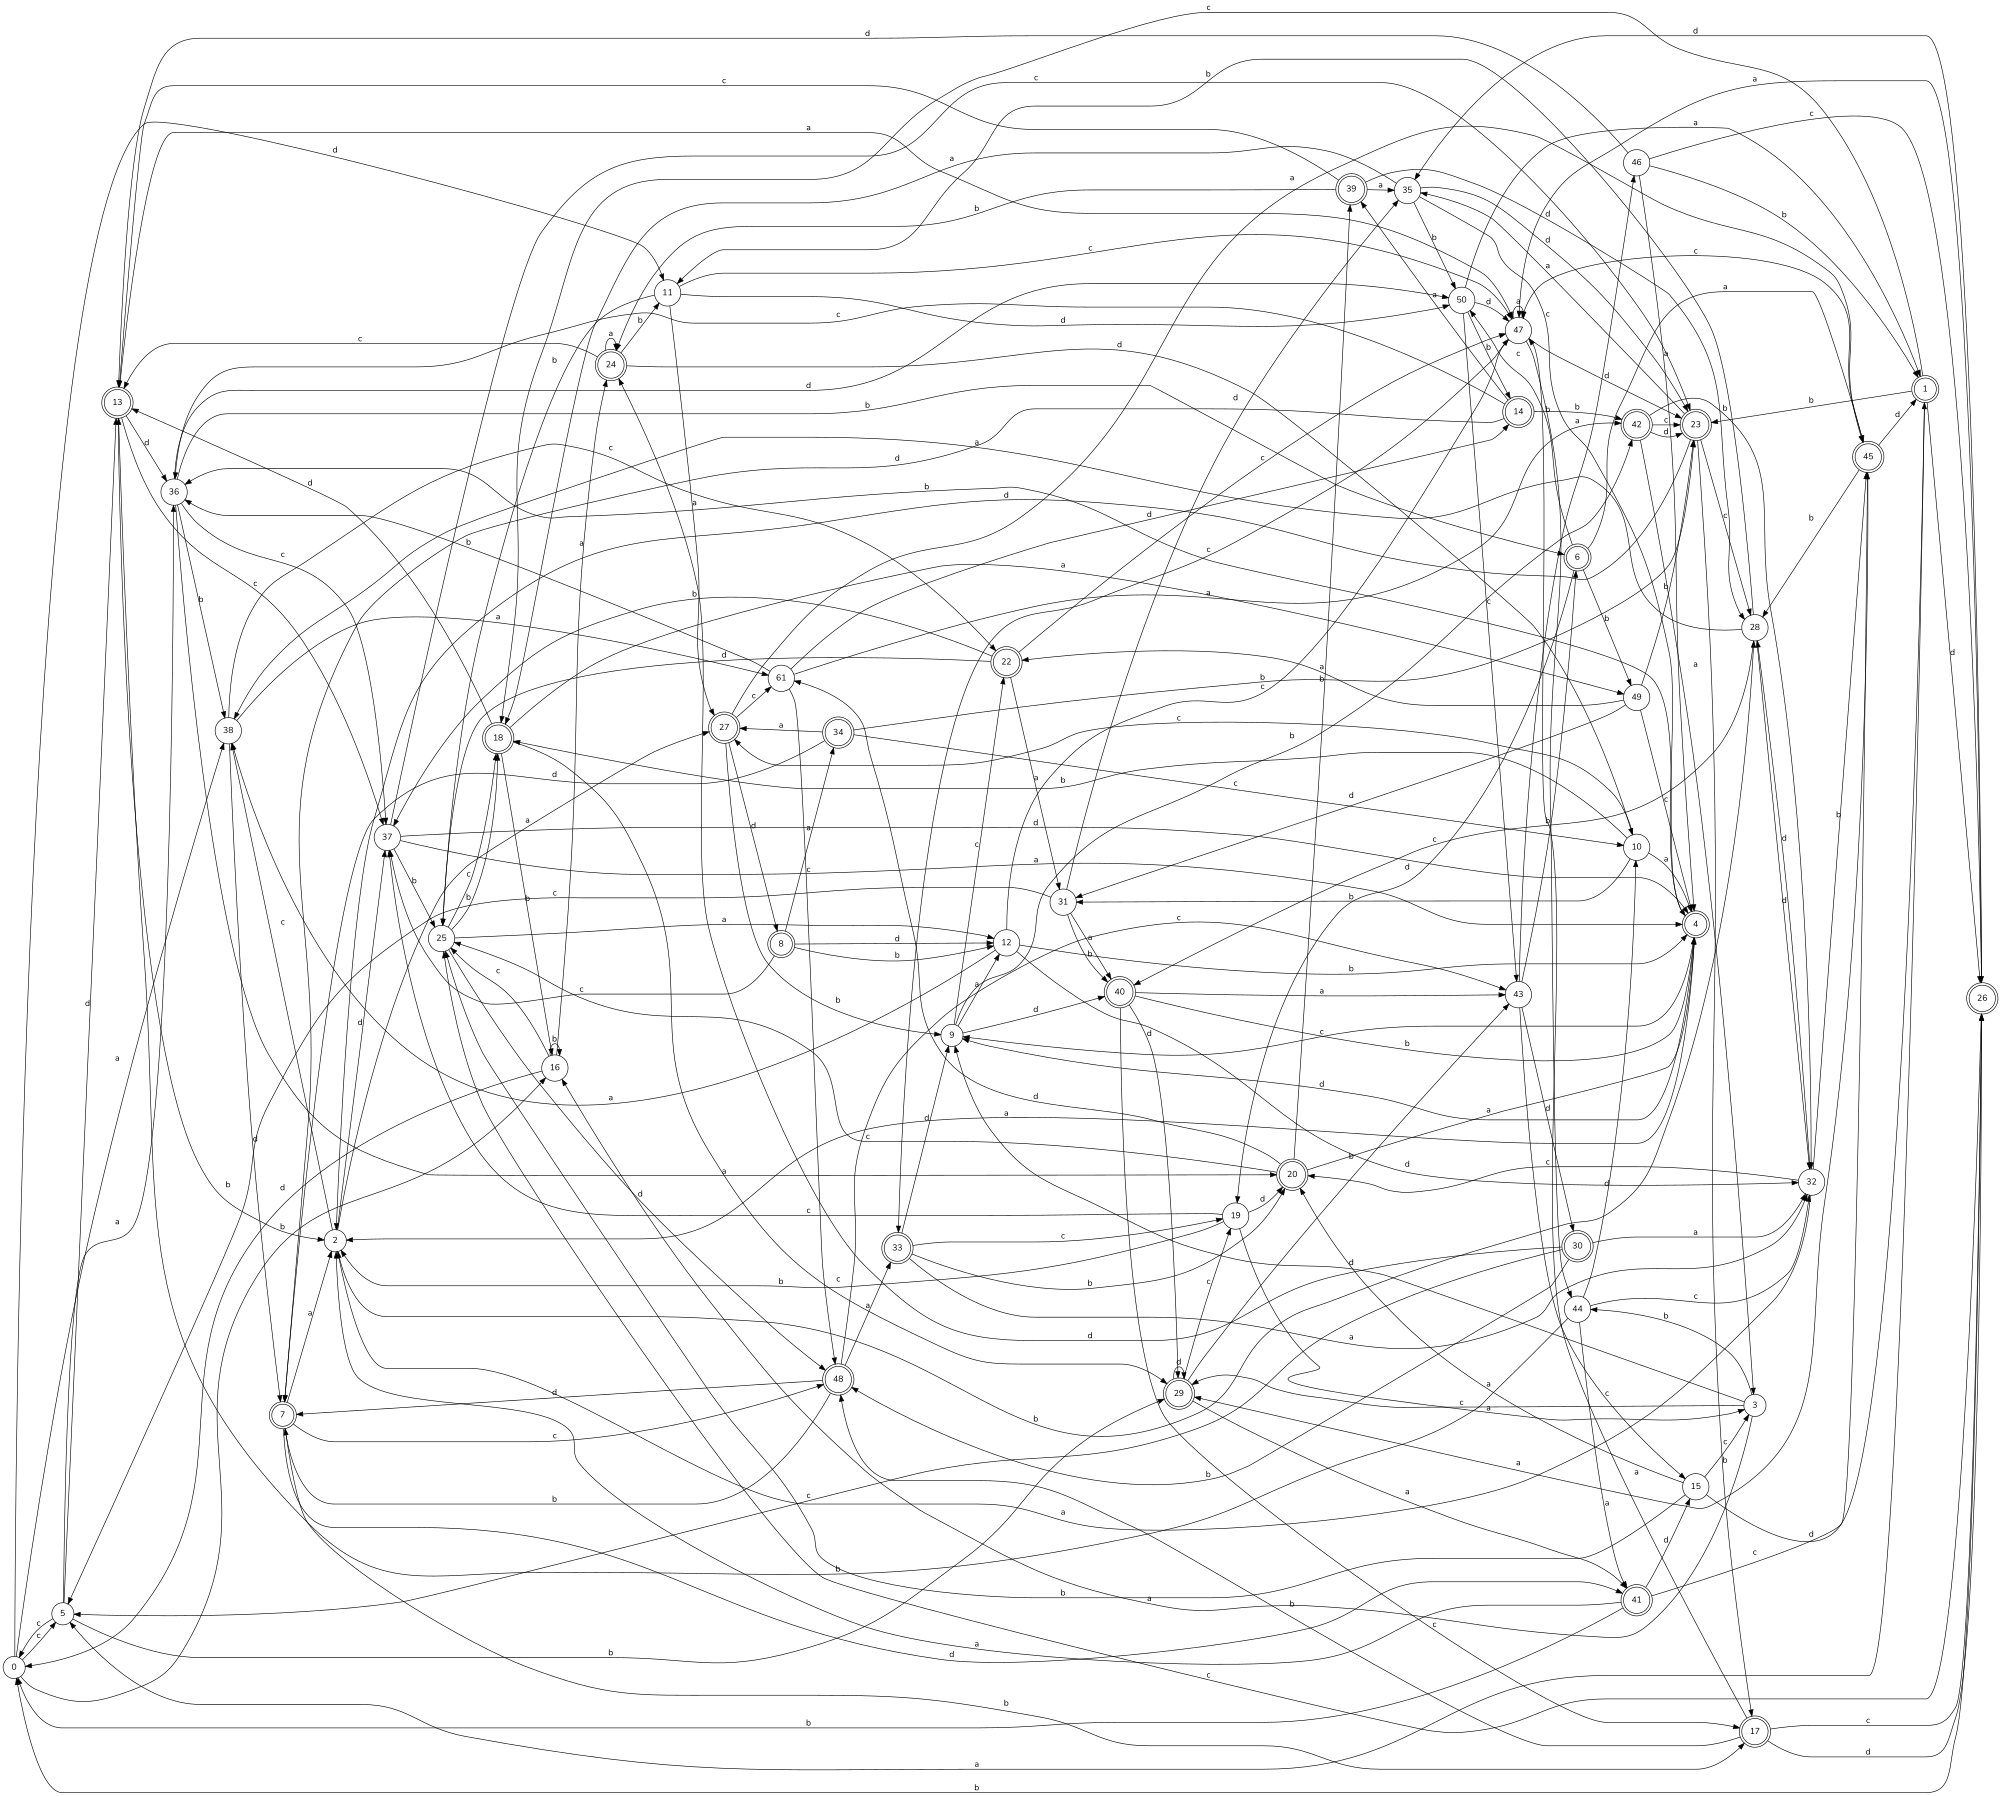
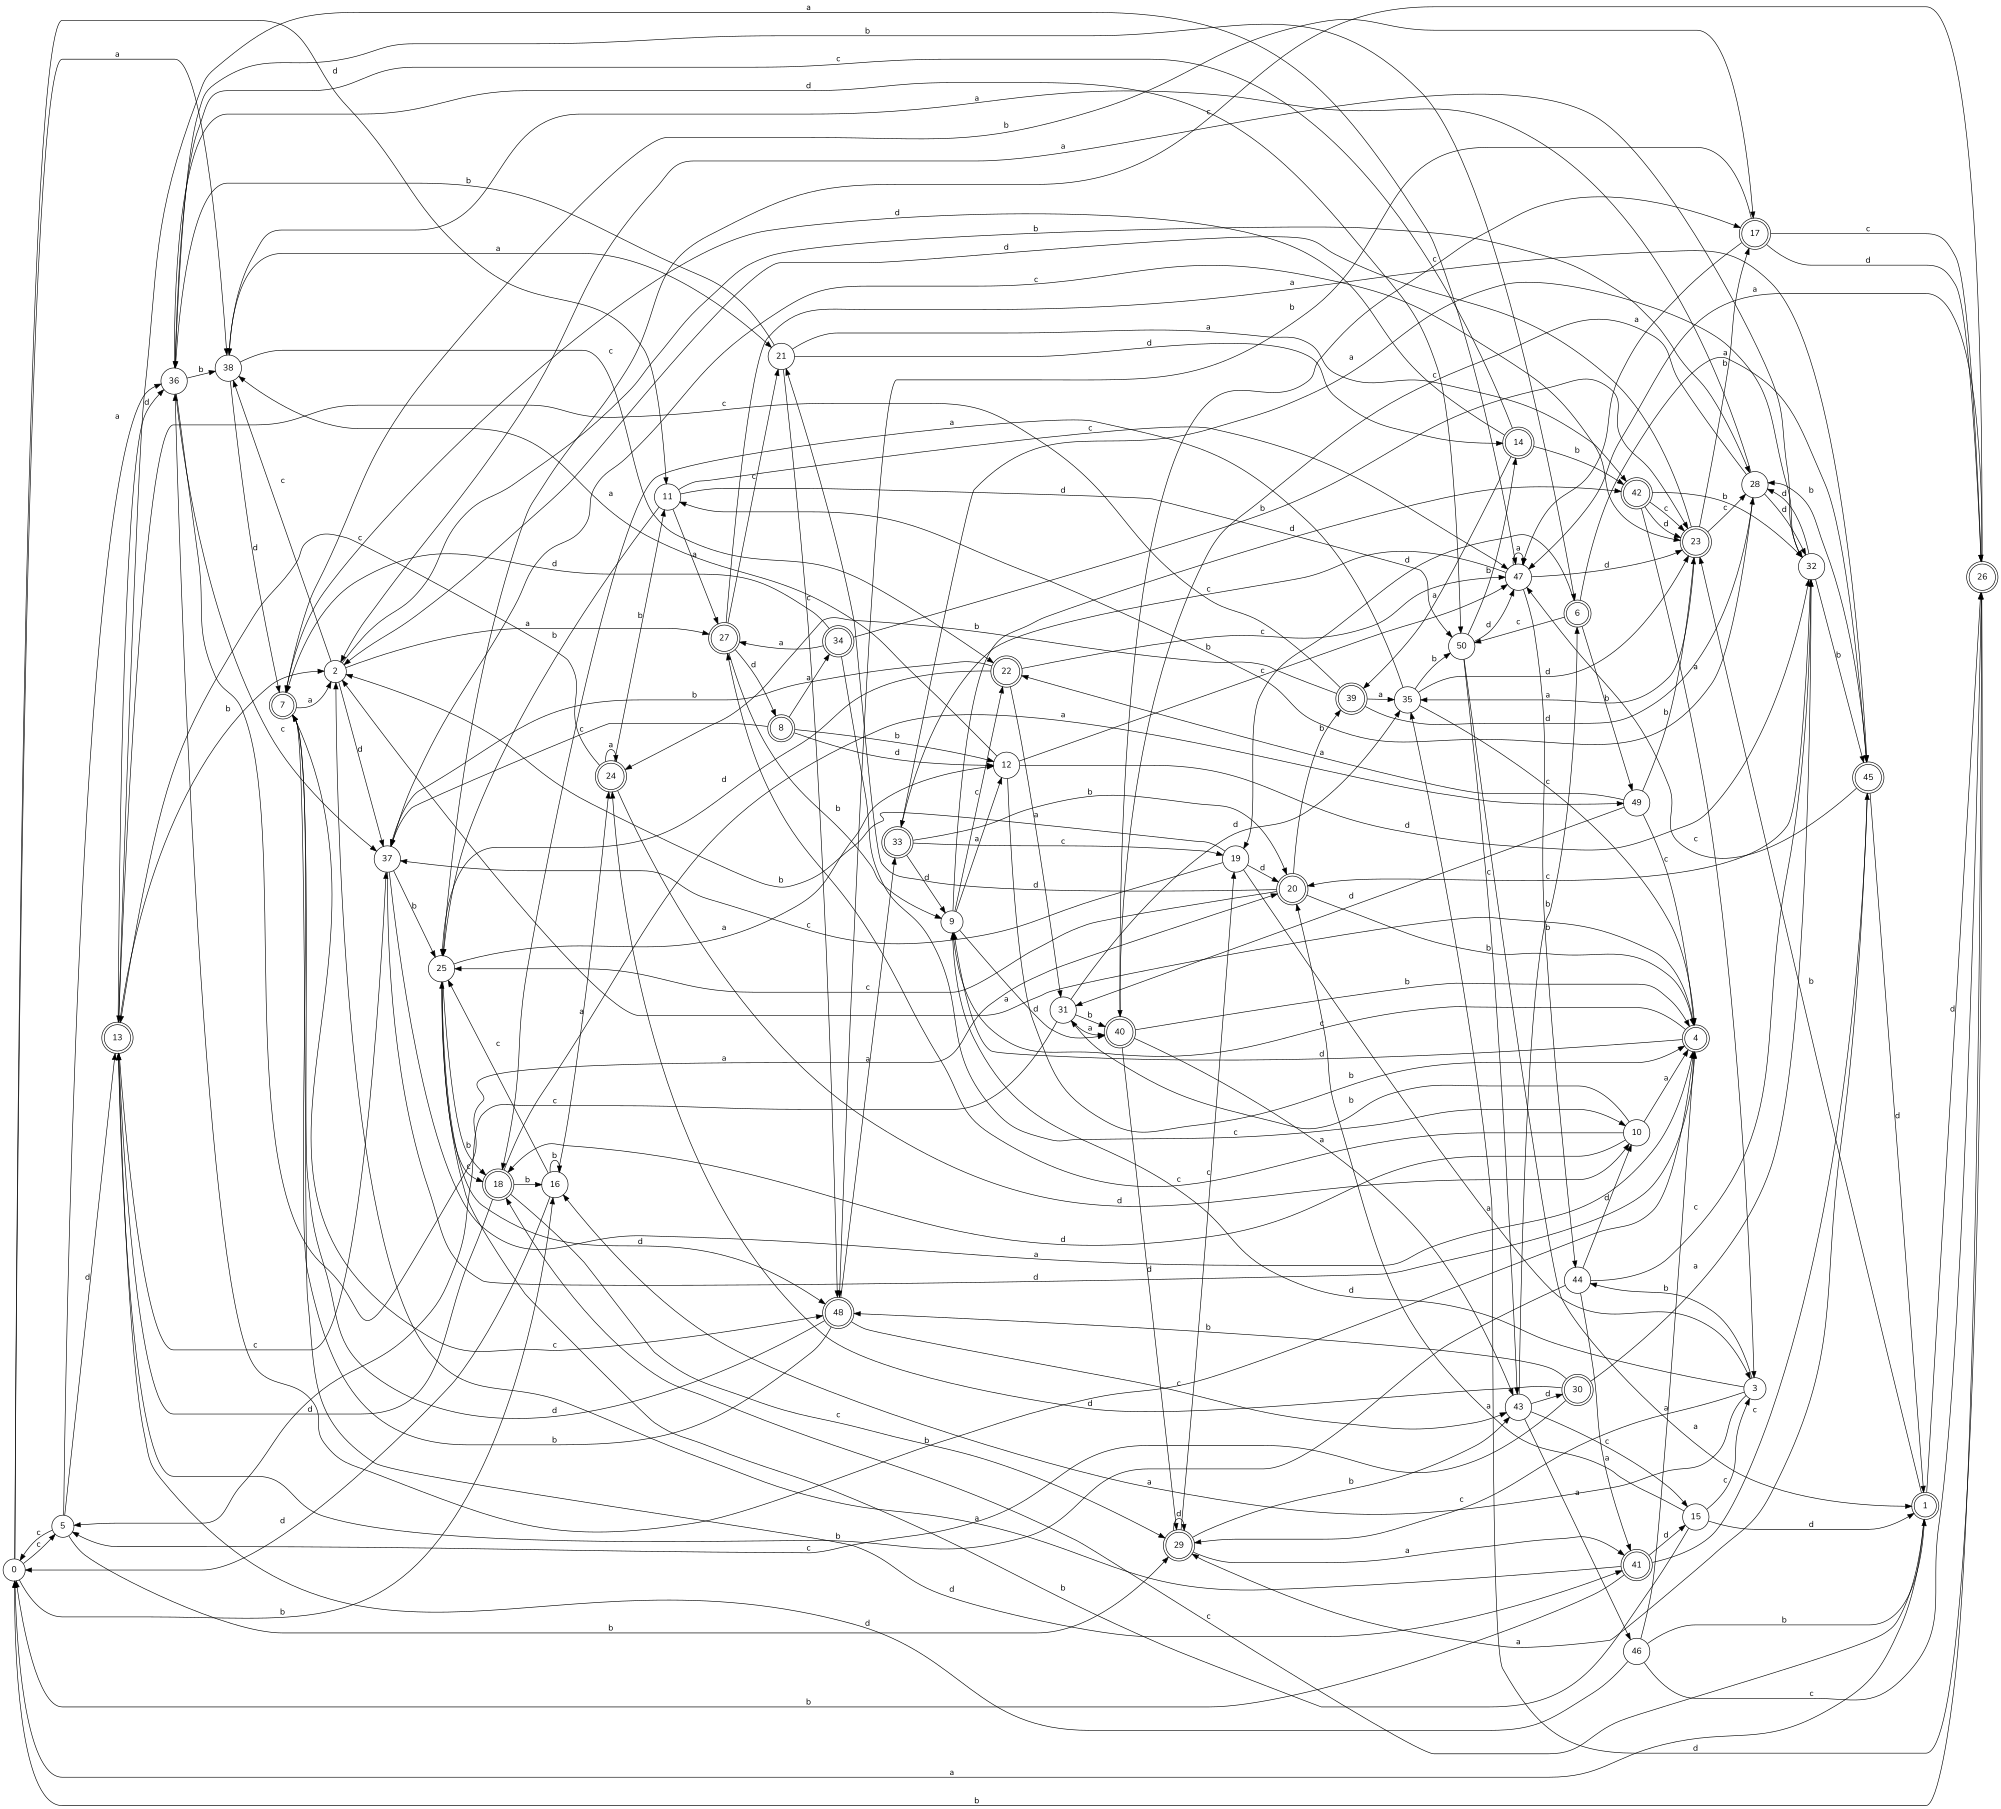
node "61": label "61" -> "21"
edge "9" -> "42": label "b" -> "d"
edge "10" -> "18": label "b" -> "d"
edge "20" -> "4": label "a" -> "b"
edge "1" -> "5": now "1" -> "0"
